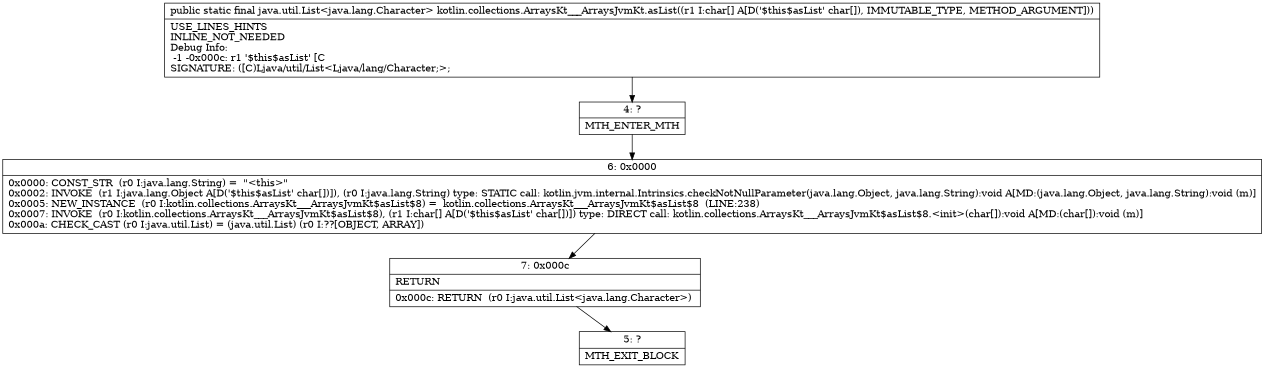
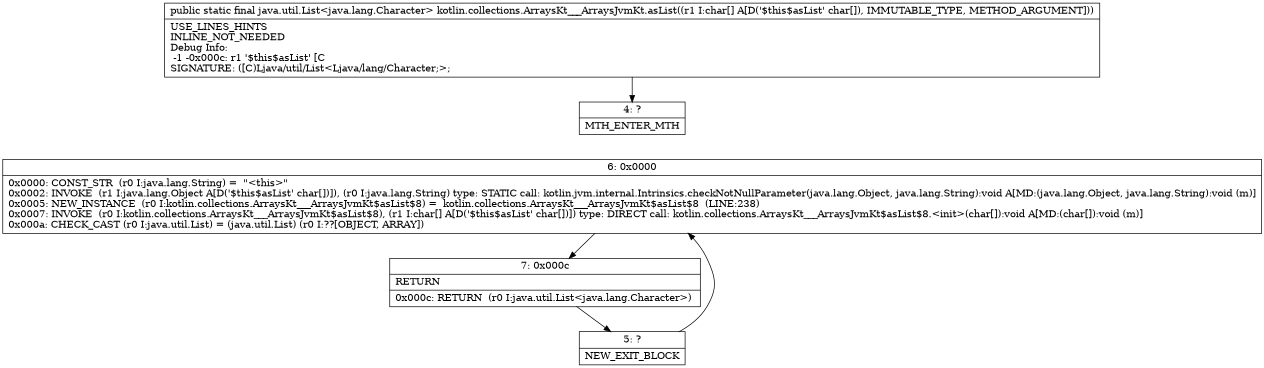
edge "4: ?" -> "6: 0x0000": now "5: ?" -> "6: 0x0000"
node "5: ?": text "MTH_EXIT_BLOCK" -> "NEW_EXIT_BLOCK"
